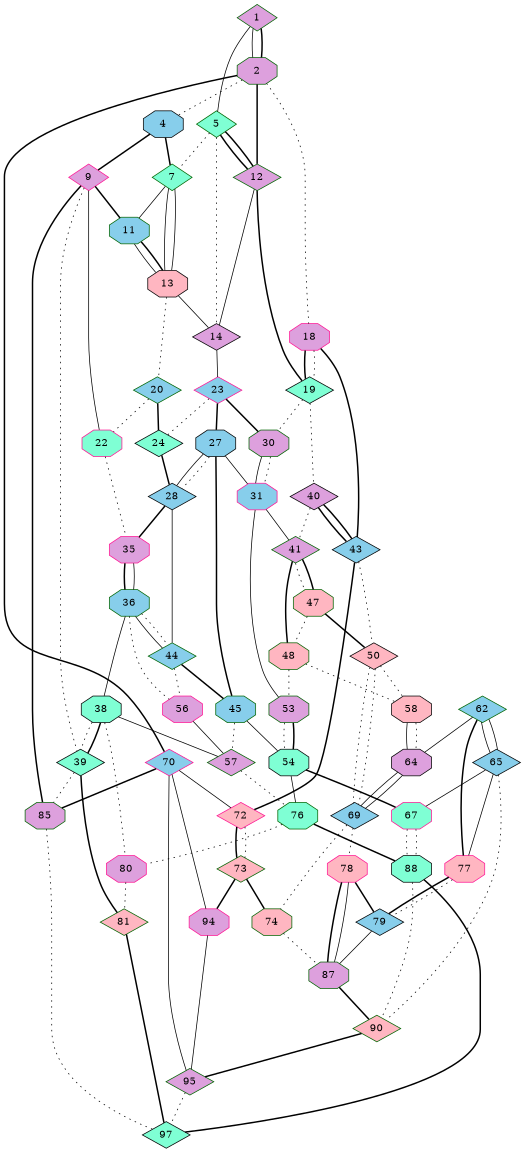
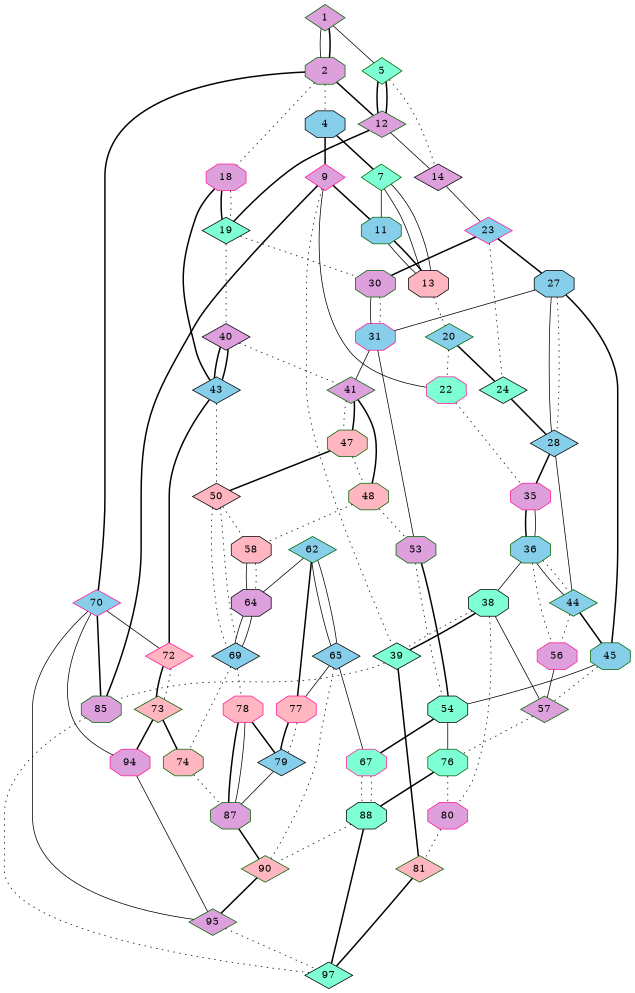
edge "5" -- "7": removed
edge "13" -- "14": removed
